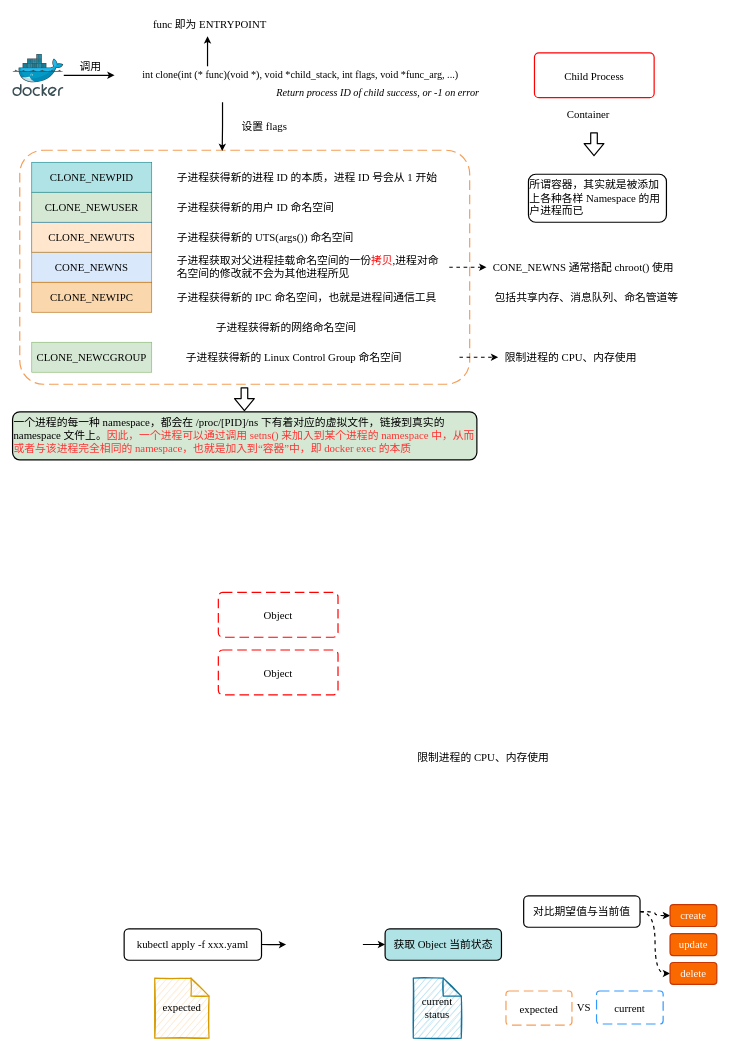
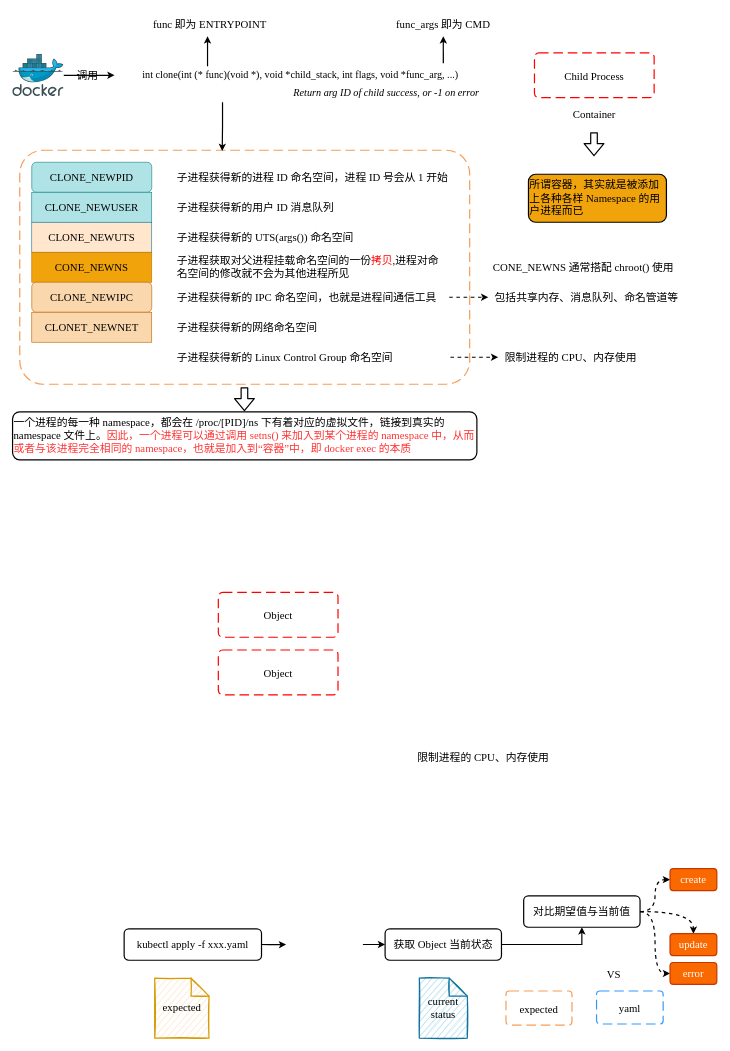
node "func_args 即为 CMD": added
edge "int clone(int (* func)(void *), void *child_stack, int flags, void *func_arg, ...)" -> "func_args 即为 CMD": added
node "调用": moved (90, 66) -> (87, 75)
node "Child Process": style solid -> dashed
node "Return process ID of child success, or -1 on error": label "Return process ID of child success, or -1 on error" -> "Return arg ID of child success, or -1 on error"
node "Container": moved (588, 114) -> (594, 114)
node "设置 flags": removed
node "CLONE_NEWPID": shape rectangle -> rounded rectangle
node "子进程获得新的进程 ID 的本质，进程 ID 号会从 1 开始": label "子进程获得新的进程 ID 的本质，进程 ID 号会从 1 开始" -> "子进程获得新的进程 ID 命名空间，进程 ID 号会从 1 开始"
node "所谓容器，其实就是被添加上各种各样 Namespace 的用户进程而已": fillcolor #ffffff -> #f0a30a
node "CLONE_NEWUSER": fillcolor #d5e8d4 -> #b0e3e6
node "子进程获得新的用户 ID 命名空间": label "子进程获得新的用户 ID 命名空间" -> "子进程获得新的用户 ID 消息队列"
node "CONE_NEWNS": fillcolor #dae8fc -> #f0a30a
edge "子进程获取对父进程挂载命名空间的一份拷贝,进程对命名空间的修改就不会为其他进程所见" -> "CONE_NEWNS 通常搭配 chroot() 使用": removed
node "CLONE_NEWIPC": shape rectangle -> rounded rectangle
edge "子进程获得新的 IPC 命名空间，也就是进程间通信工具" -> "包括共享内存、消息队列、命名管道等": added
node "CLONET_NEWNET": added
node "子进程获得新的网络命名空间": moved (323, 327) -> (284, 327)
node "CLONE_NEWCGROUP": removed
node "子进程获得新的 Linux Control Group 命名空间": moved (322, 357) -> (313, 357)
node "一个进程的每一种 namespace，都会在 /proc/[PID]/ns 下有着对应的虚拟文件，链接到真实的 namespace 文件上。因此，一个进程可以通过调用 setns() 来加入到某个进程的 namespace 中，从而或者与该进程完全相同的 namespace，也就是加入到“容器”中，即 docker exec 的本质": fillcolor #d5e8d4 -> #ffffff
edge "对比期望值与当前值" -> "update": added
node "create": moved (693, 916) -> (693, 880)
node "获取 Object 当前状态": fillcolor #b0e3e6 -> #ffffff
edge "获取 Object 当前状态" -> "对比期望值与当前值": added
node "delete": label "delete" -> "error"
node "current status": moved (437, 1008) -> (443, 1008)
node "VS": moved (584, 1008) -> (614, 975)
node "current": label "current" -> "yaml"
